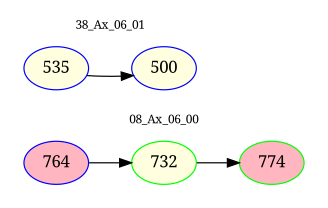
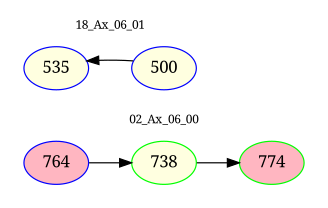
cluster "38_Ax_06_01": label "38_Ax_06_01" -> "18_Ax_06_01"
edge "535" -> "500": reversed
cluster "08_Ax_06_00": label "08_Ax_06_00" -> "02_Ax_06_00"
node "732": label "732" -> "738"
